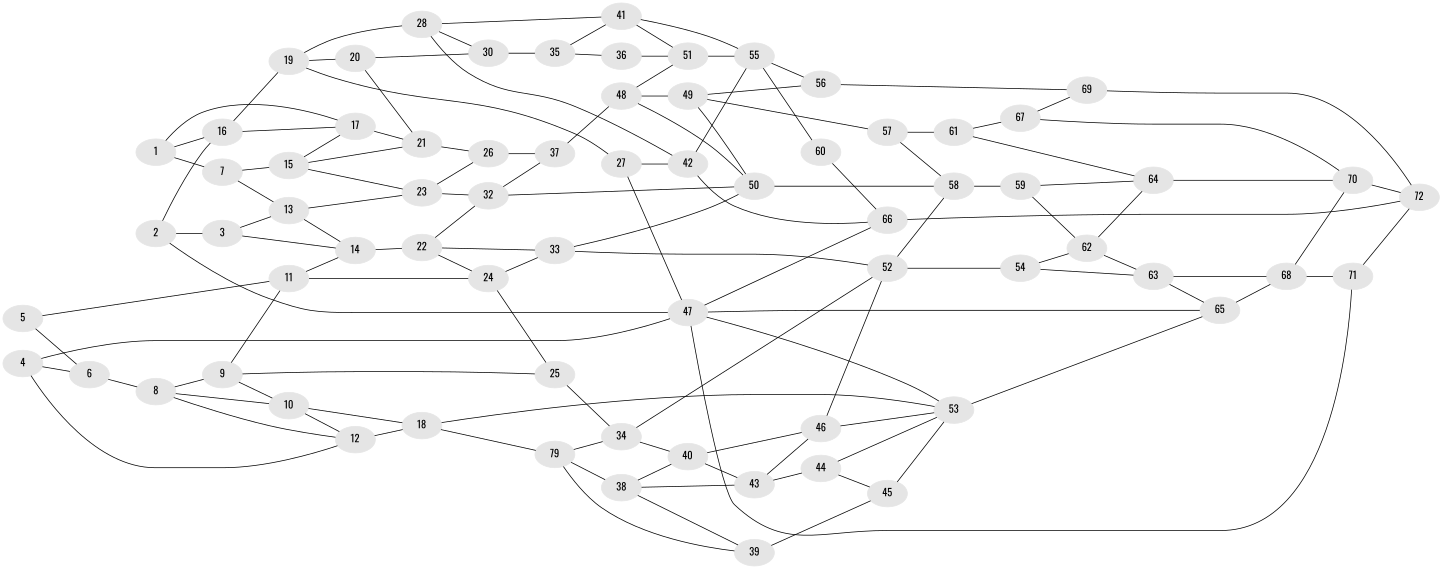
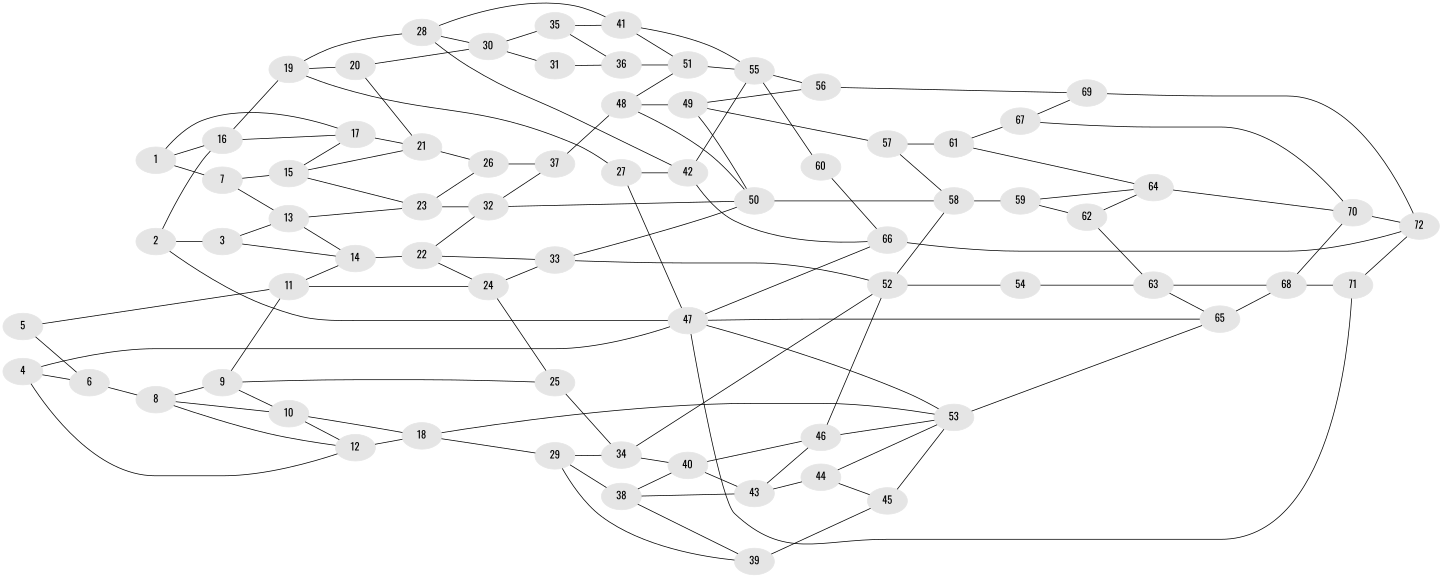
node "31": added
edge "62" -- "54": removed
node "79": label "79" -> "29"
